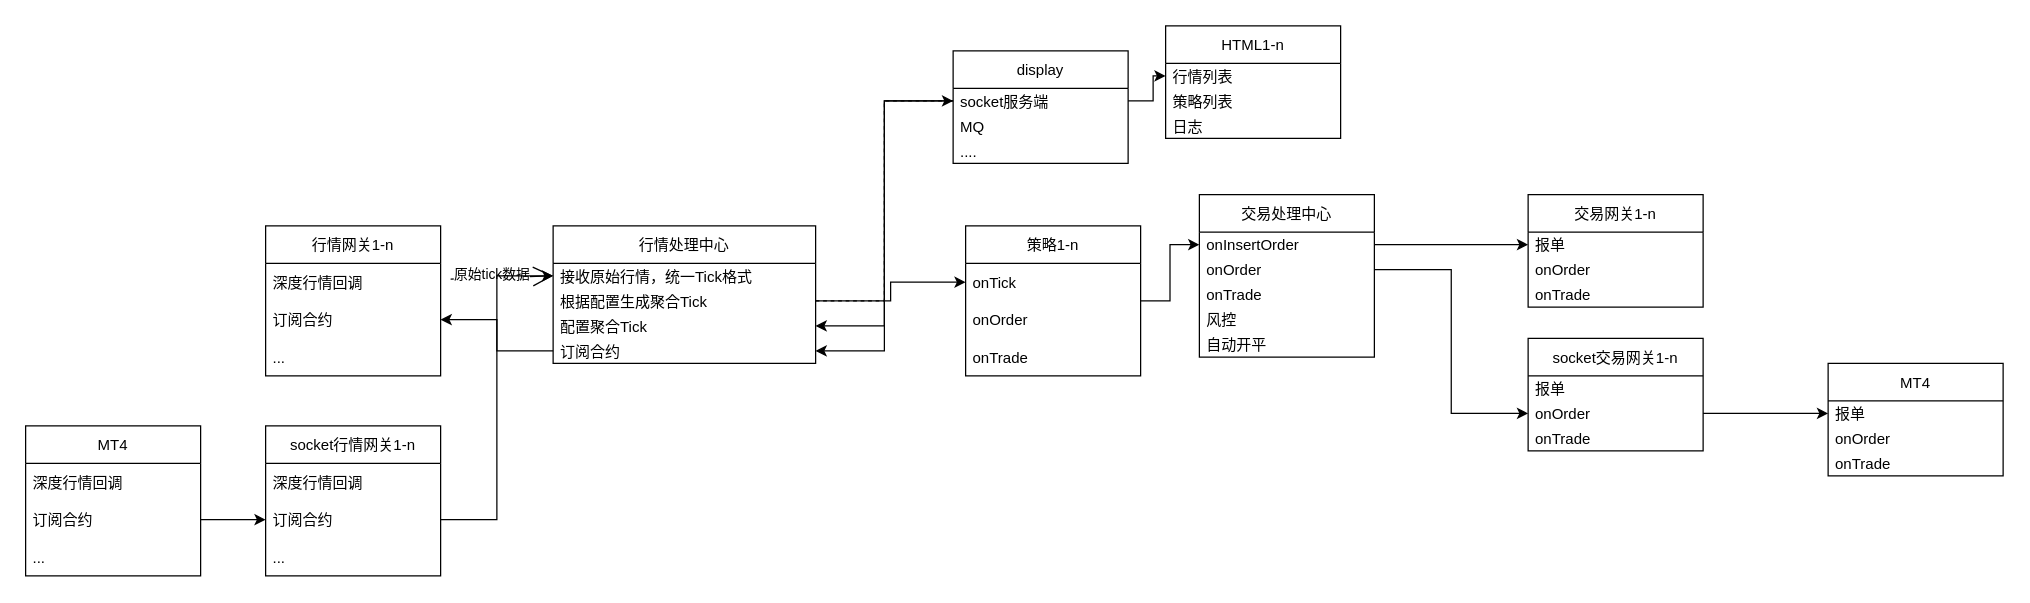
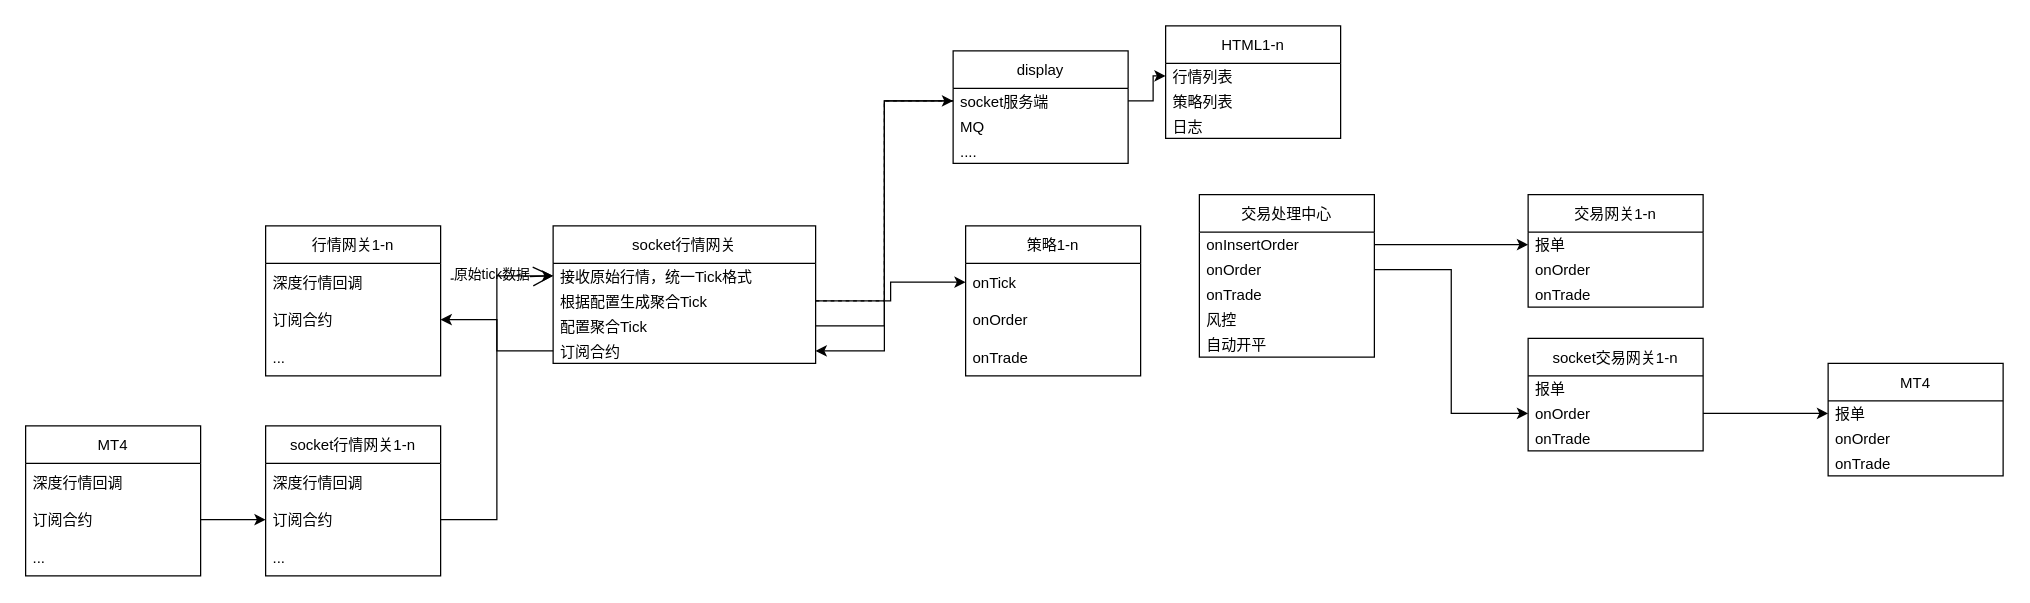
node "行情处理中心": label "行情处理中心" -> "socket行情网关"
edge "策略1-n" -> "onInsertOrder": removed
edge "socket服务端" -> "配置聚合Tick": arrowhead classic -> none
